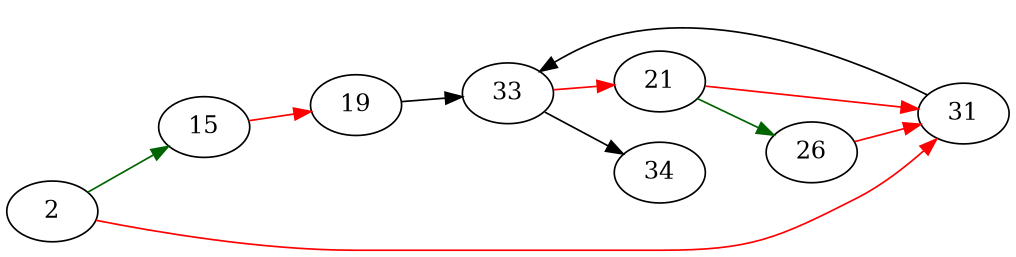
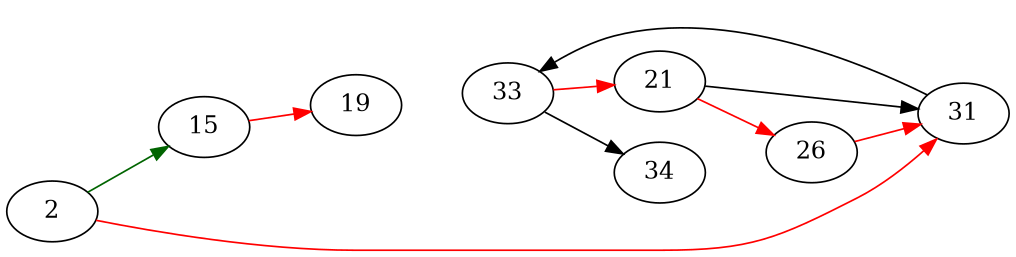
edge "21" -> "31": color red -> black
edge "19" -> "33": removed
edge "21" -> "26": color darkgreen -> red
